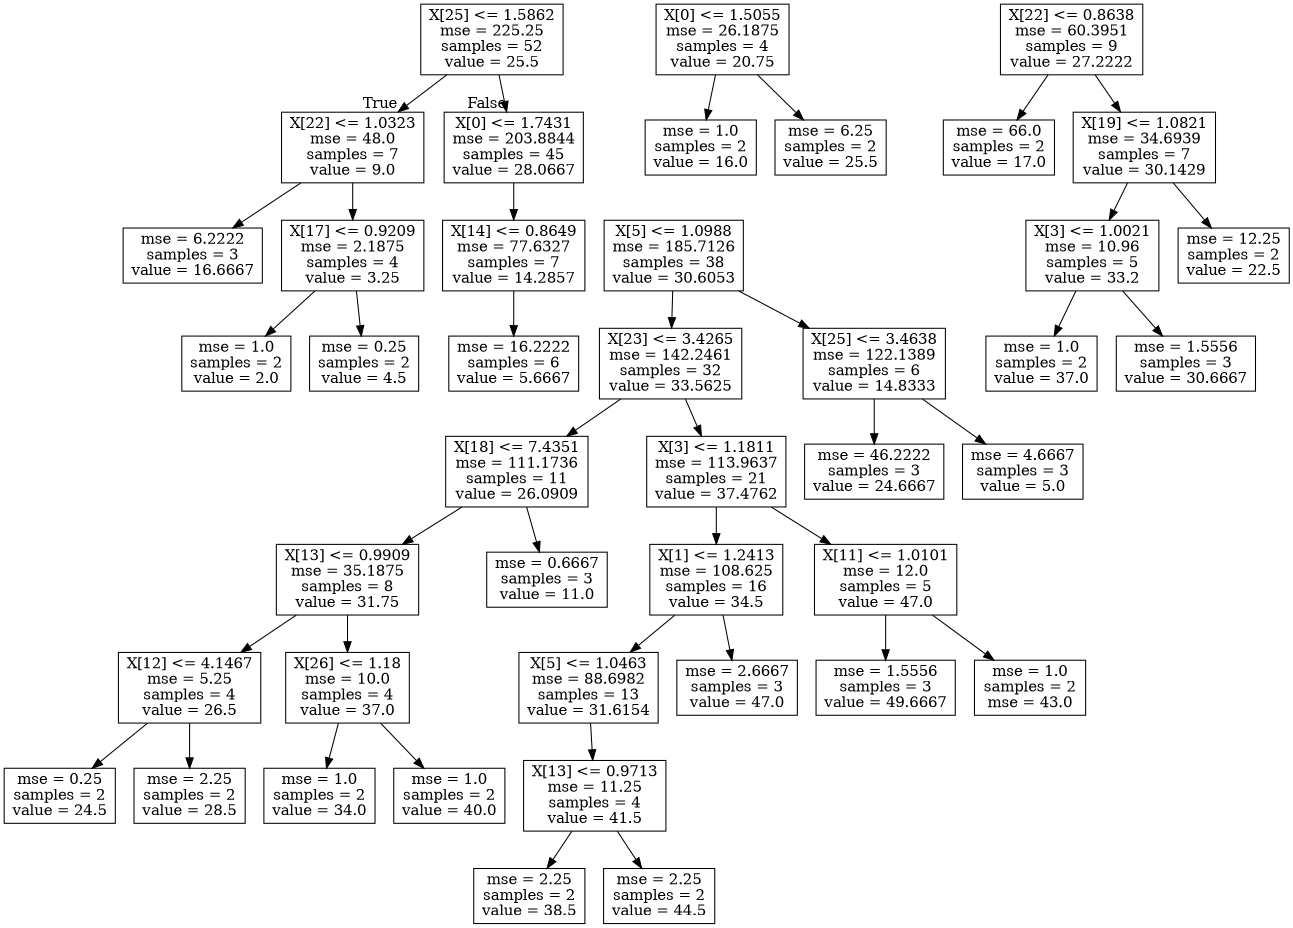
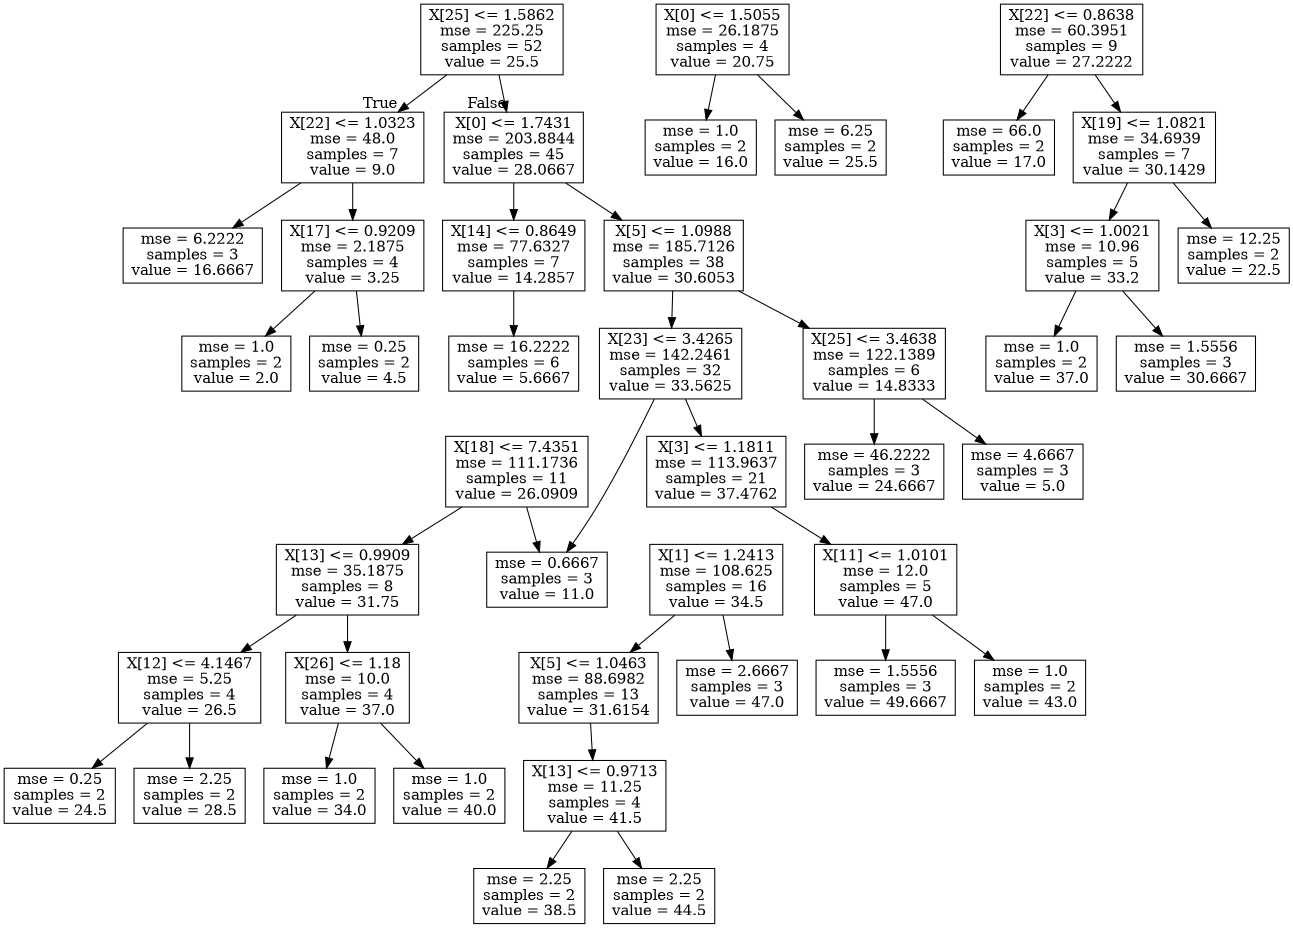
edge "X[0] <= 1.7431 mse = 203.8844 samples = 45 value = 28.0667" -> "X[5] <= 1.0988 mse = 185.7126 samples = 38 value = 30.6053": added
edge "X[23] <= 3.4265 mse = 142.2461 samples = 32 value = 33.5625" -> "X[18] <= 7.4351 mse = 111.1736 samples = 11 value = 26.0909": now "X[23] <= 3.4265 mse = 142.2461 samples = 32 value = 33.5625" -> "mse = 0.6667 samples = 3 value = 11.0"
edge "X[3] <= 1.1811 mse = 113.9637 samples = 21 value = 37.4762" -> "X[1] <= 1.2413 mse = 108.625 samples = 16 value = 34.5": removed
node "mse = 1.0 samples = 2 mse = 43.0": label "mse = 1.0 samples = 2 mse = 43.0" -> "mse = 1.0 samples = 2 value = 43.0"
